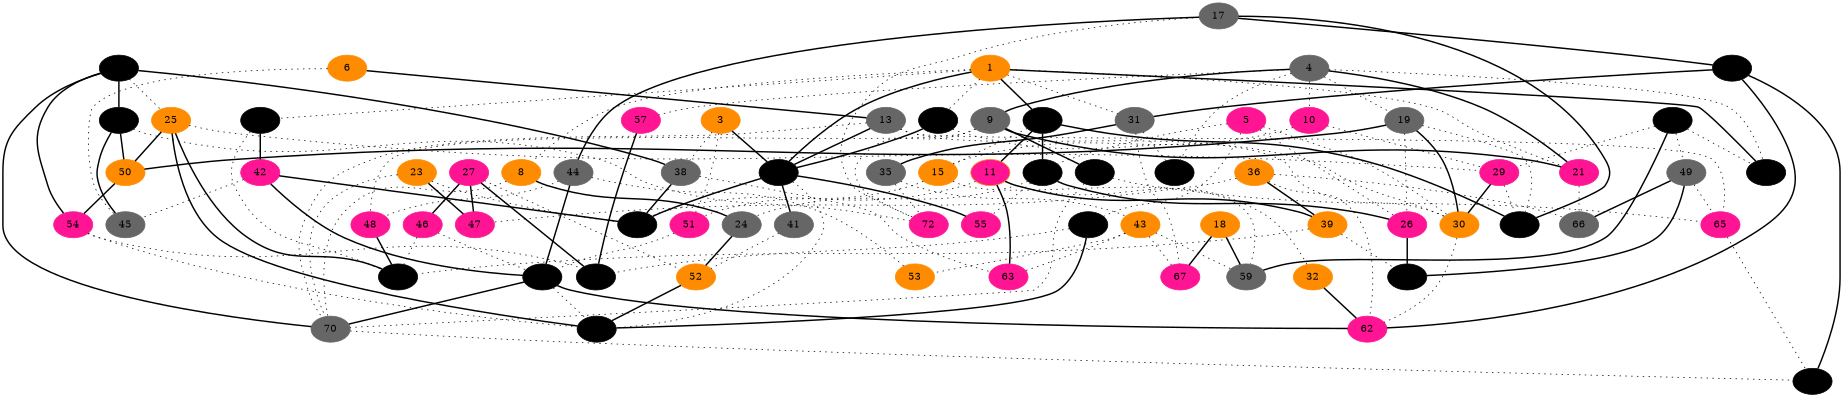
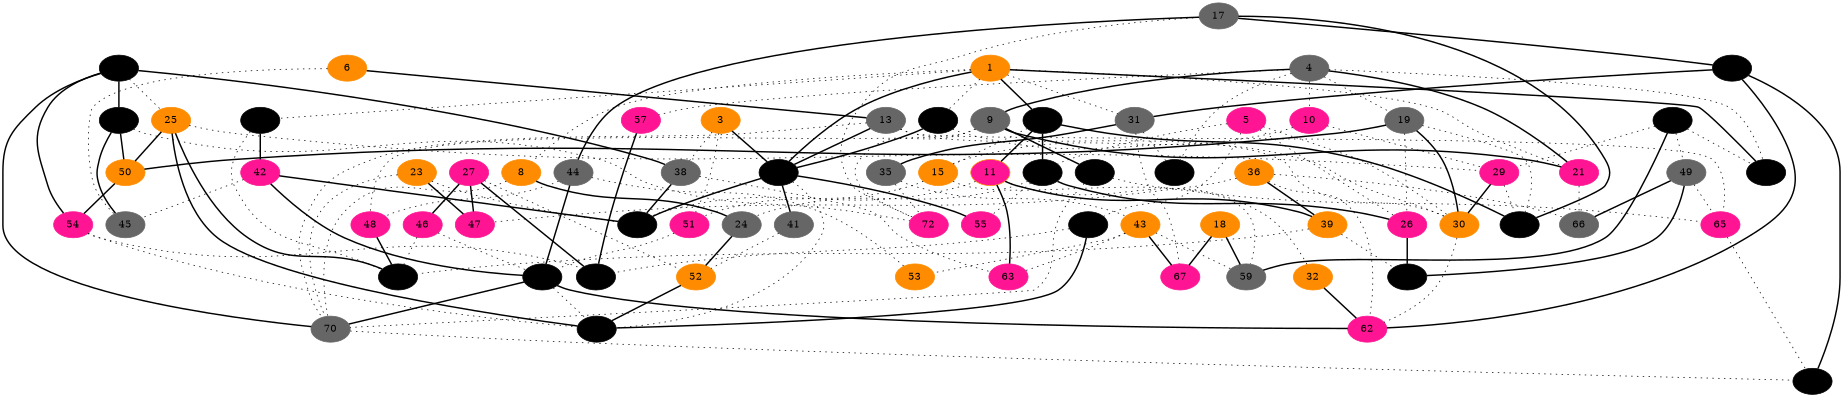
edge "43" -- "67": style dotted -> bold
